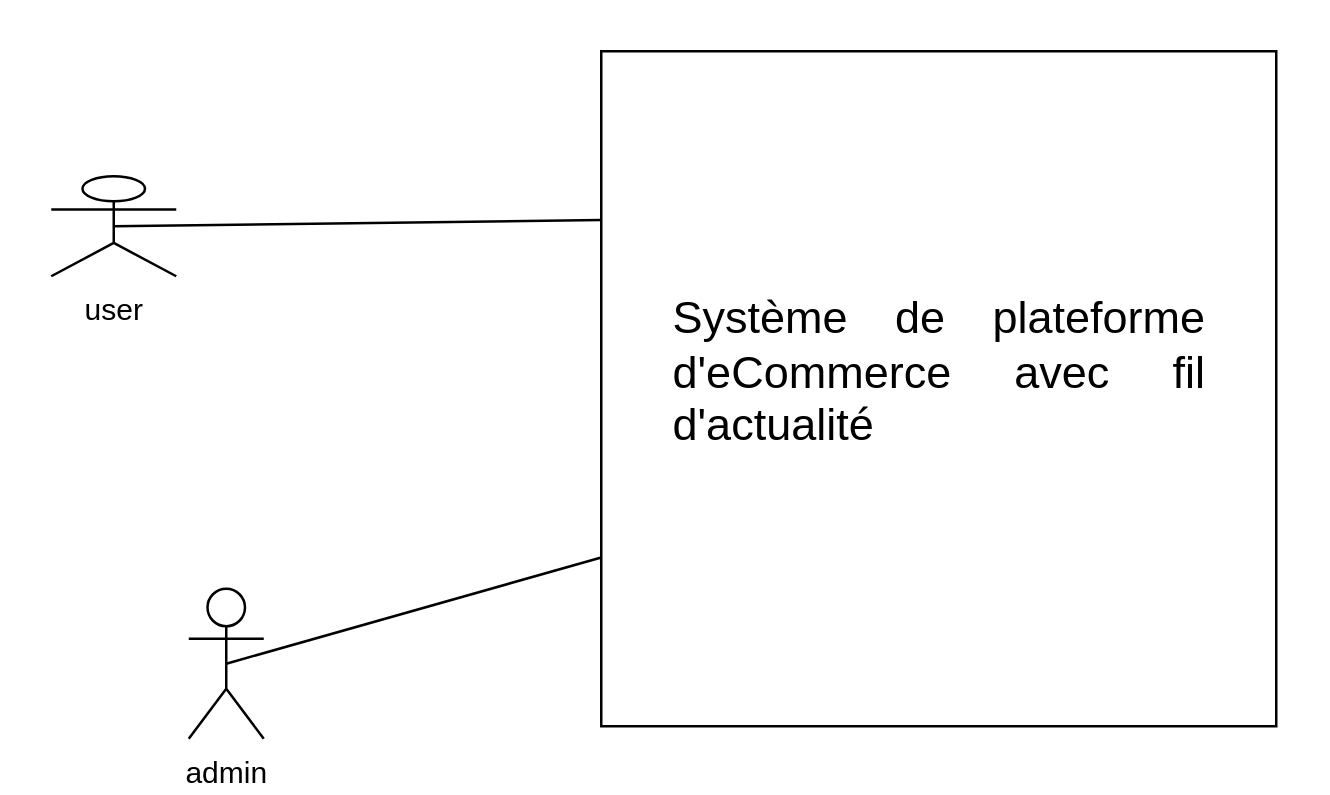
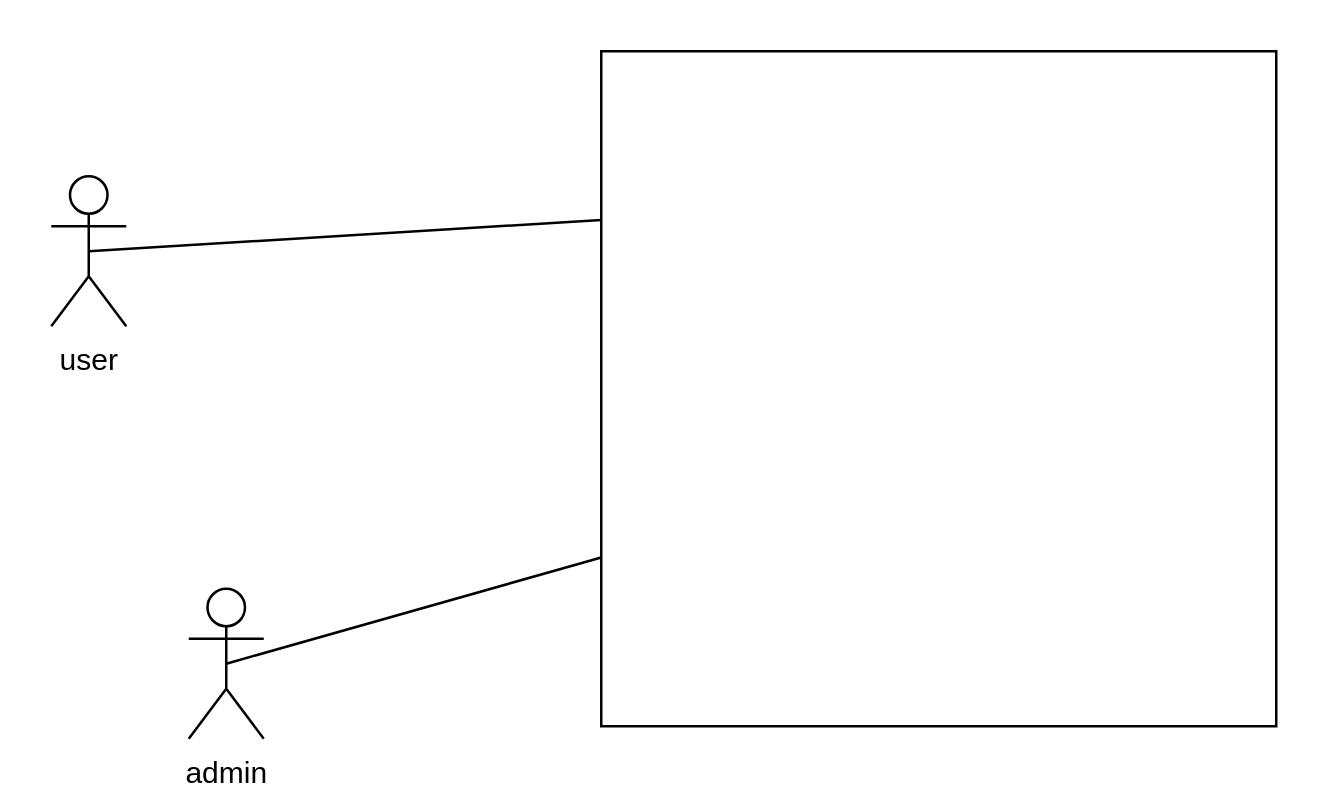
node "user": size 125x100 -> 75x150
node "Système de plateforme d'eCommerce avec fil d'actualité": removed
